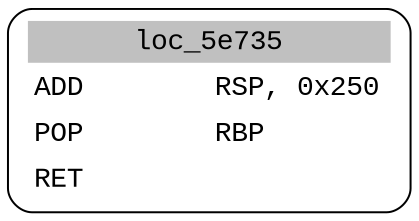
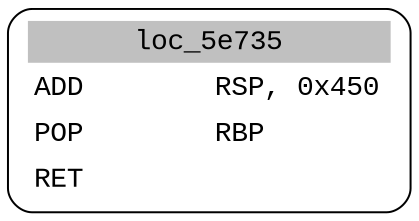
node "loc_5e735": text "ADD        RSP, 0x250" -> "ADD        RSP, 0x450"
